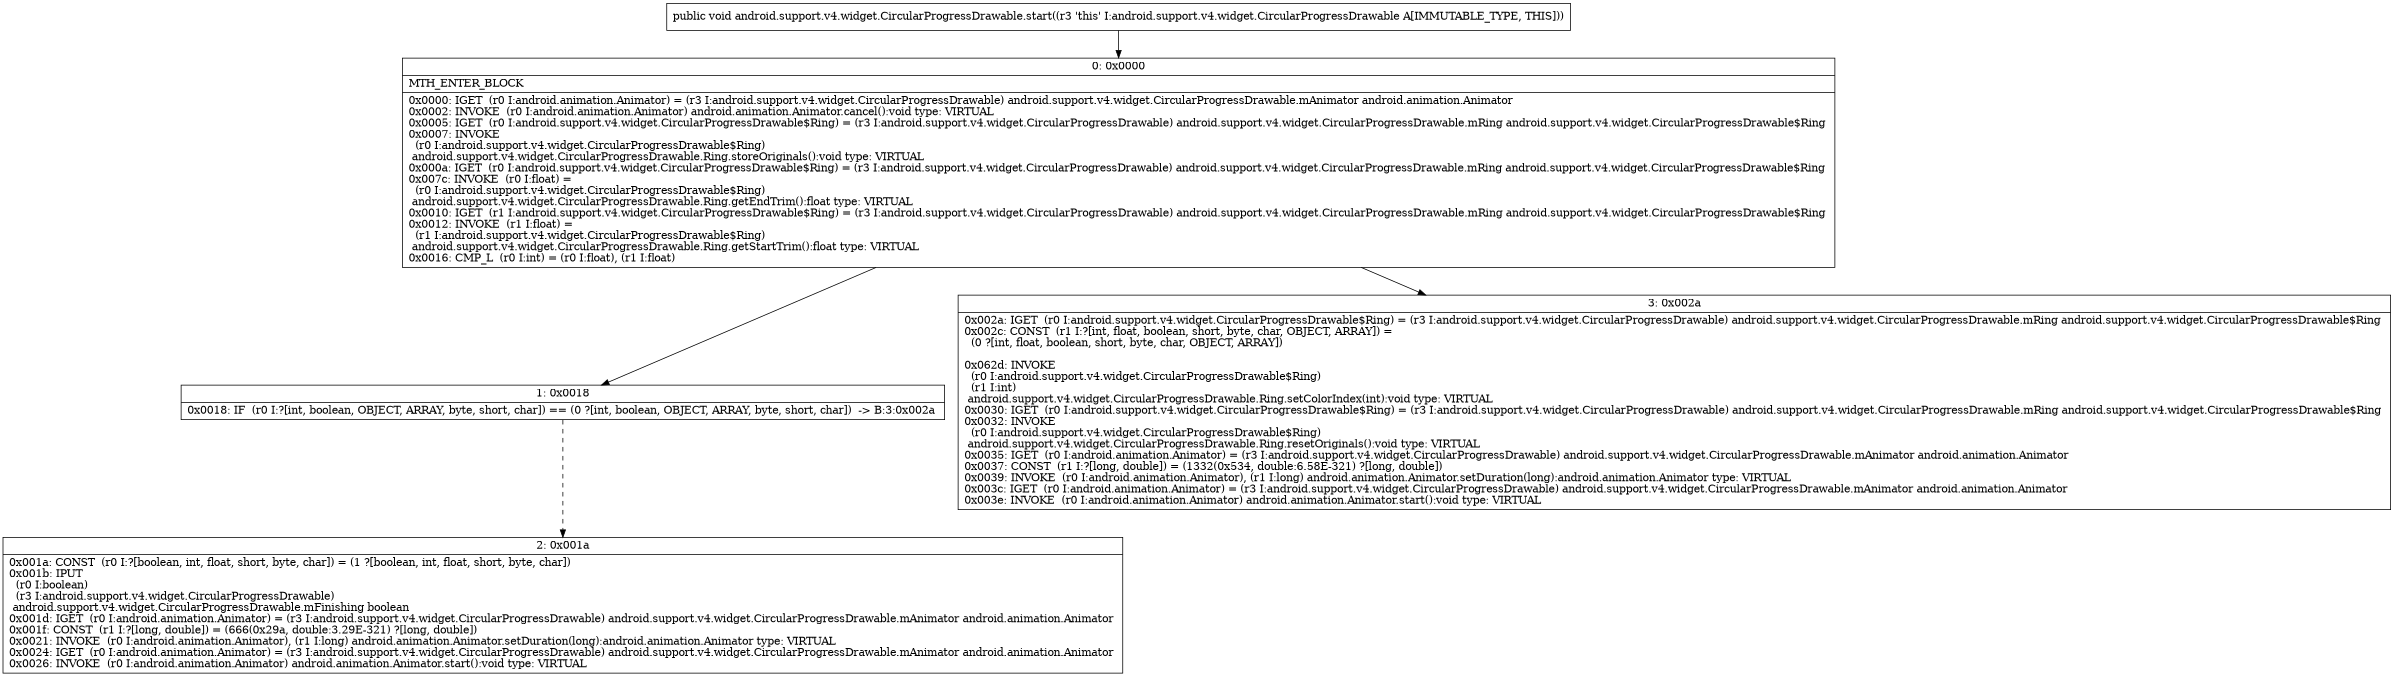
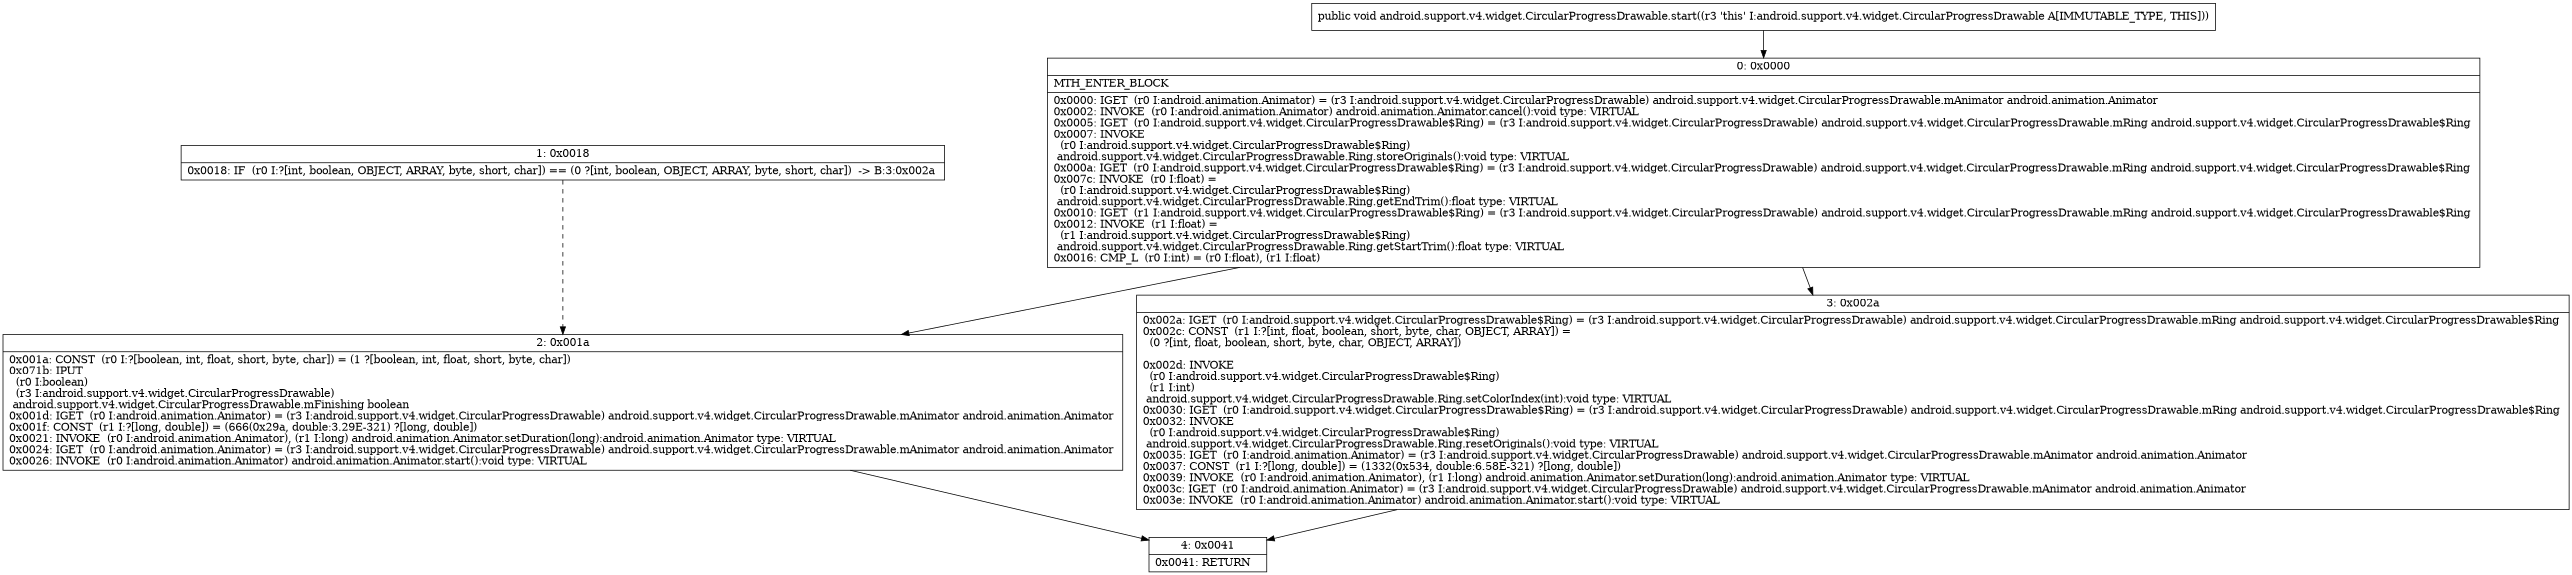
edge "0: 0x0000" -> "1: 0x0018": now "0: 0x0000" -> "2: 0x001a"
node "3: 0x002a": text "0x062d: INVOKE" -> "0x002d: INVOKE"
node "4: 0x0041": added
node "2: 0x001a": text "0x001b: IPUT" -> "0x071b: IPUT"
